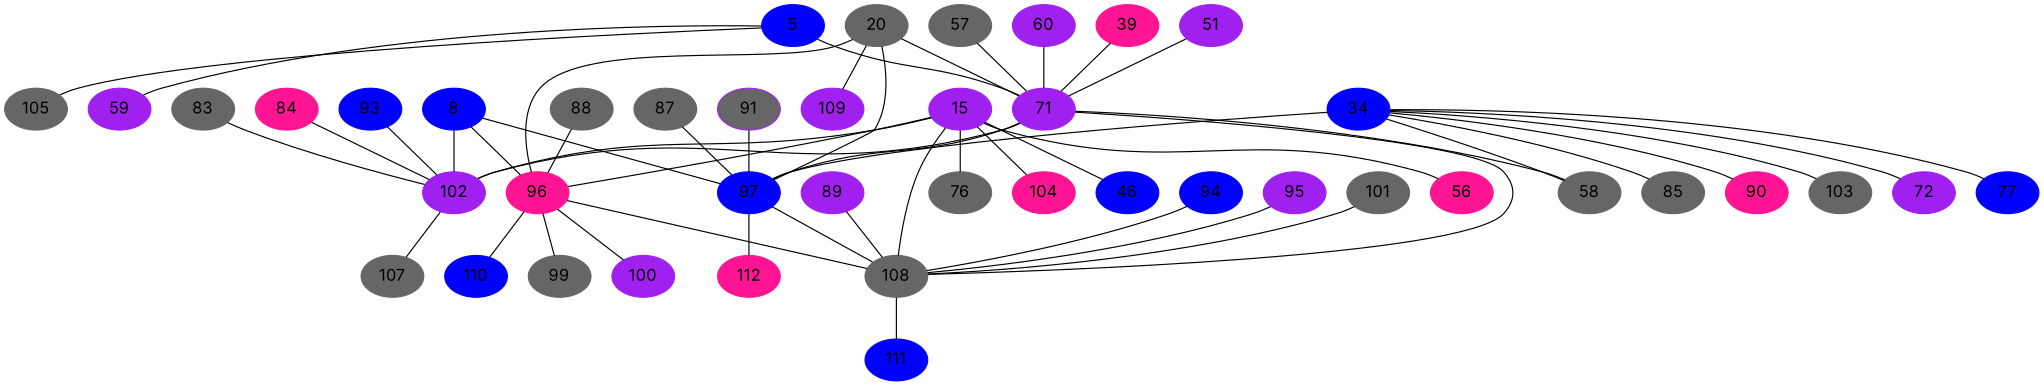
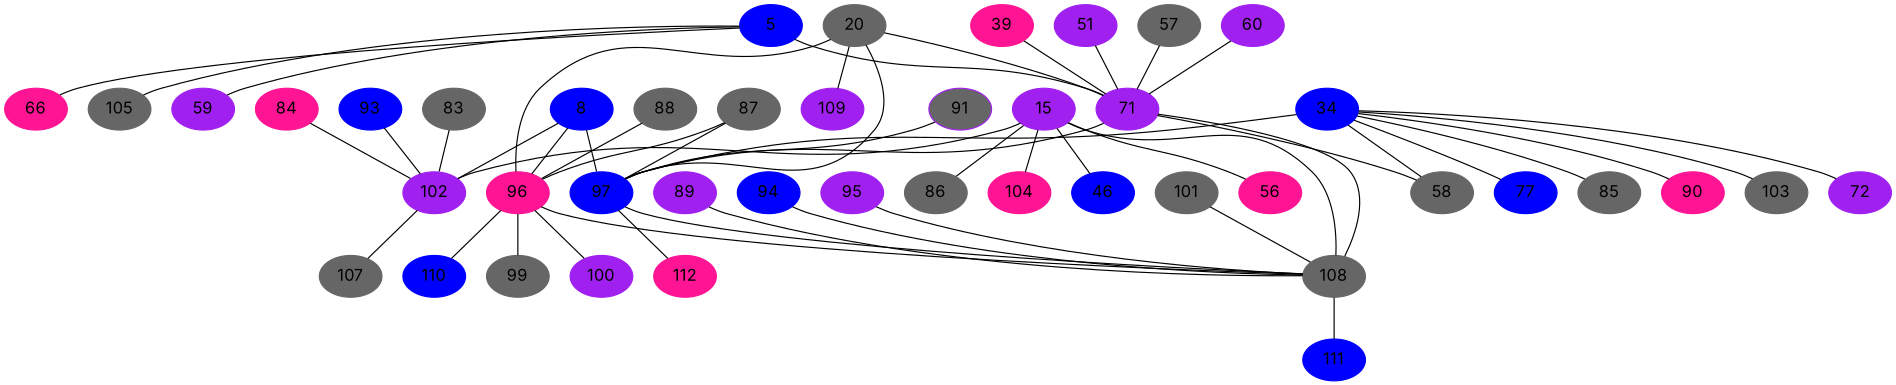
node "66": added
edge "71" -- "102": removed
edge "15" -- "96": now "87" -- "96"
node "76": label "76" -> "86"
